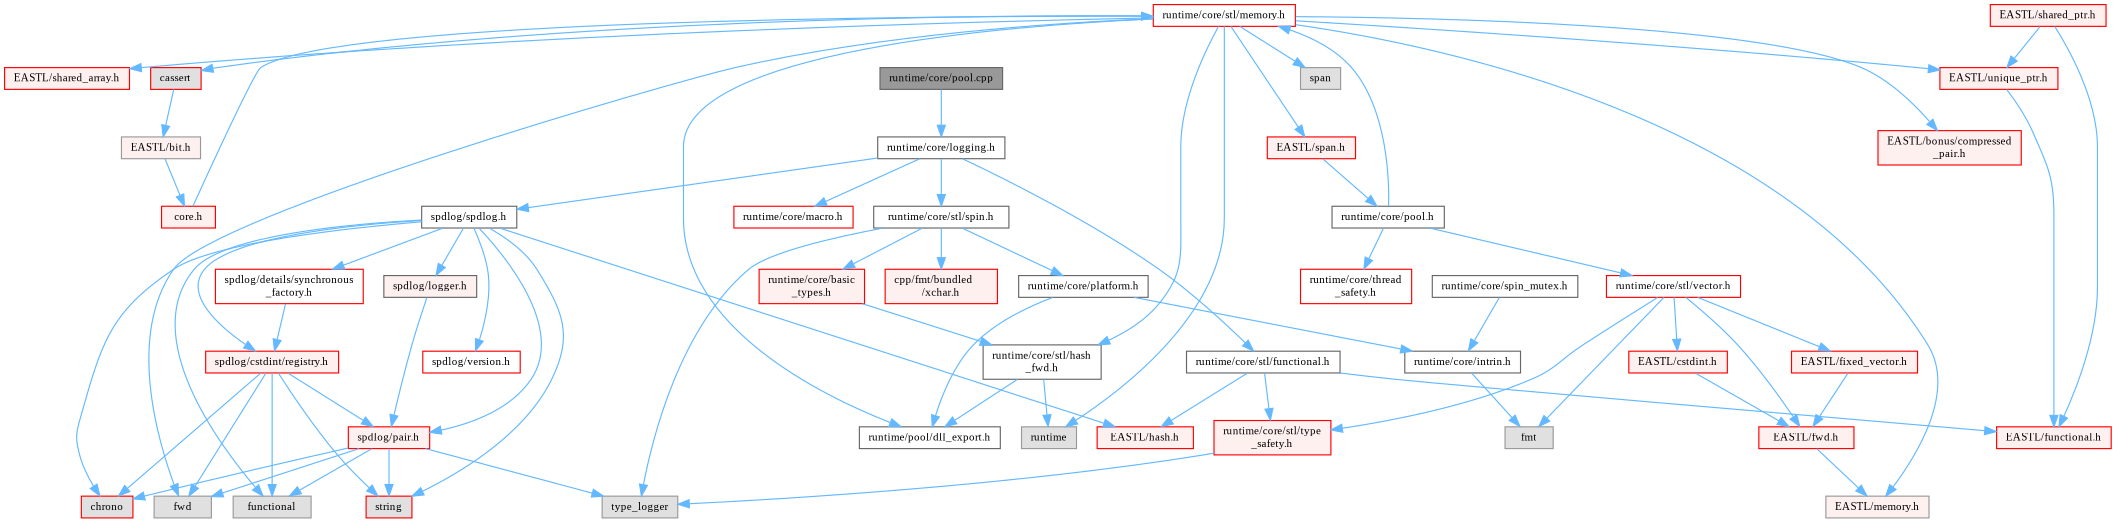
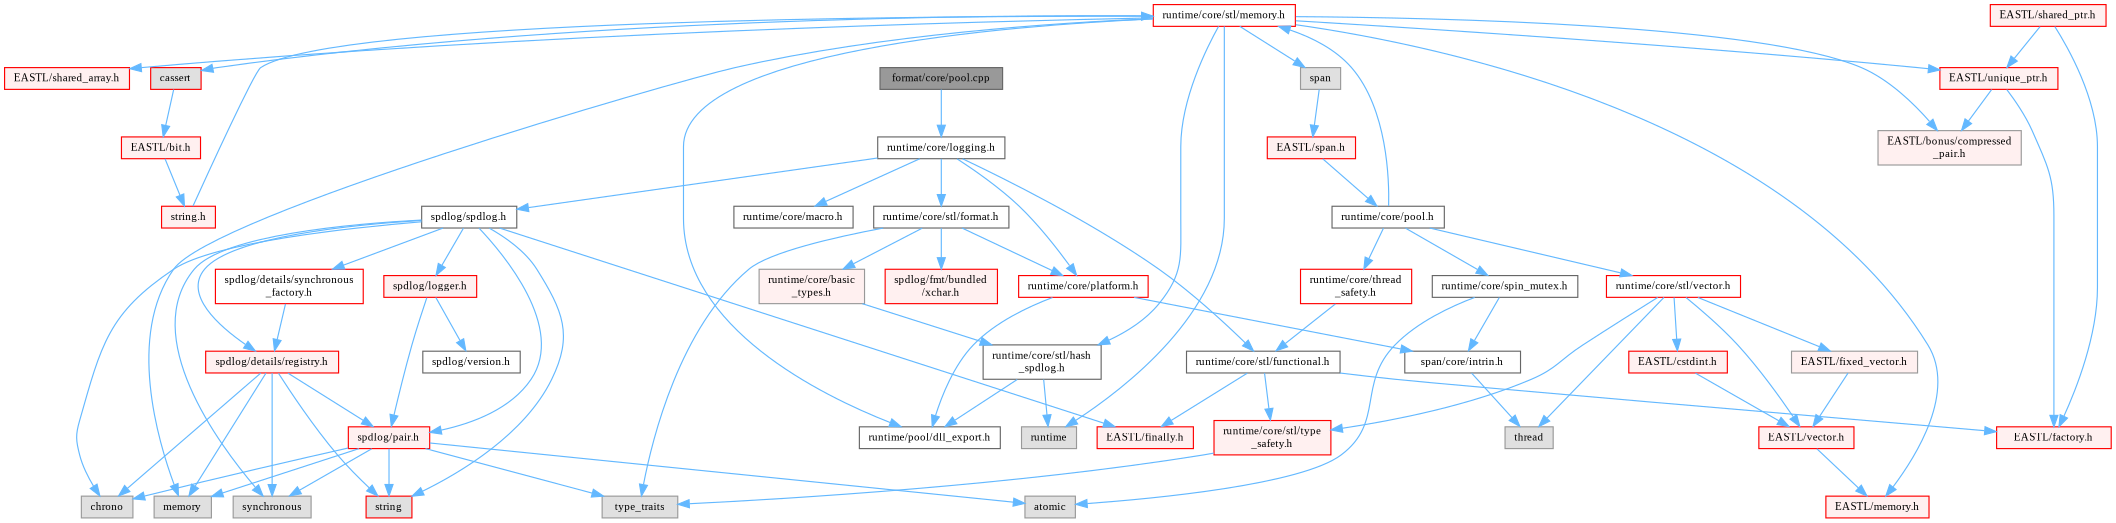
edge "runtime/core/stl/memory.h" -> "EASTL/span.h": now "span" -> "EASTL/span.h"
node "runtime/core/pool.cpp": label "runtime/core/pool.cpp" -> "format/core/pool.cpp"
edge "EASTL/unique_ptr.h" -> "EASTL/bonus/compressed _pair.h": added
node "EASTL/bit.h": color grey60 -> red
node "EASTL/bonus/compressed _pair.h": color red -> grey60
edge "runtime/core/logging.h" -> "runtime/core/platform.h": added
node "core.h": label "core.h" -> "string.h"
node "runtime/core/macro.h": color red -> grey40
node "runtime/core/stl/spin.h": label "runtime/core/stl/spin.h" -> "runtime/core/stl/format.h"
edge "runtime/core/pool.h" -> "runtime/core/spin_mutex.h": added
edge "spdlog/spdlog.h" -> "spdlog/version.h": now "spdlog/logger.h" -> "spdlog/version.h"
node "spdlog/logger.h": color grey40 -> red
node "runtime/core/basic _types.h": color red -> grey60
node "cpp/fmt/bundled /xchar.h": label "cpp/fmt/bundled /xchar.h" -> "spdlog/fmt/bundled /xchar.h"
node "runtime/core/platform.h": color grey40 -> red
edge "runtime/core/thread _safety.h" -> "runtime/core/stl/functional.h": added
node "spdlog/cstdint/registry.h": label "spdlog/cstdint/registry.h" -> "spdlog/details/registry.h"
node "spdlog/version.h": color red -> grey40
node "runtime/core/stl/hash _fwd.h": label "runtime/core/stl/hash _fwd.h" -> "runtime/core/stl/hash _spdlog.h"
node "runtime/core/intrin.h": label "runtime/core/intrin.h" -> "span/core/intrin.h"
node "EASTL/fixed_vector.h": color red -> grey60
node "EASTL/hash.h": label "EASTL/hash.h" -> "EASTL/finally.h"
node "fmt": label "fmt" -> "thread"
node "EASTL/fwd.h": label "EASTL/fwd.h" -> "EASTL/vector.h"
node "EASTL/functional.h": label "EASTL/functional.h" -> "EASTL/factory.h"
node "chrono": color red -> grey60
node "fwd": label "fwd" -> "memory"
node "functional": label "functional" -> "synchronous"
node "type_logger": label "type_logger" -> "type_traits"
node "atomic": added
node "EASTL/memory.h": color grey60 -> red
